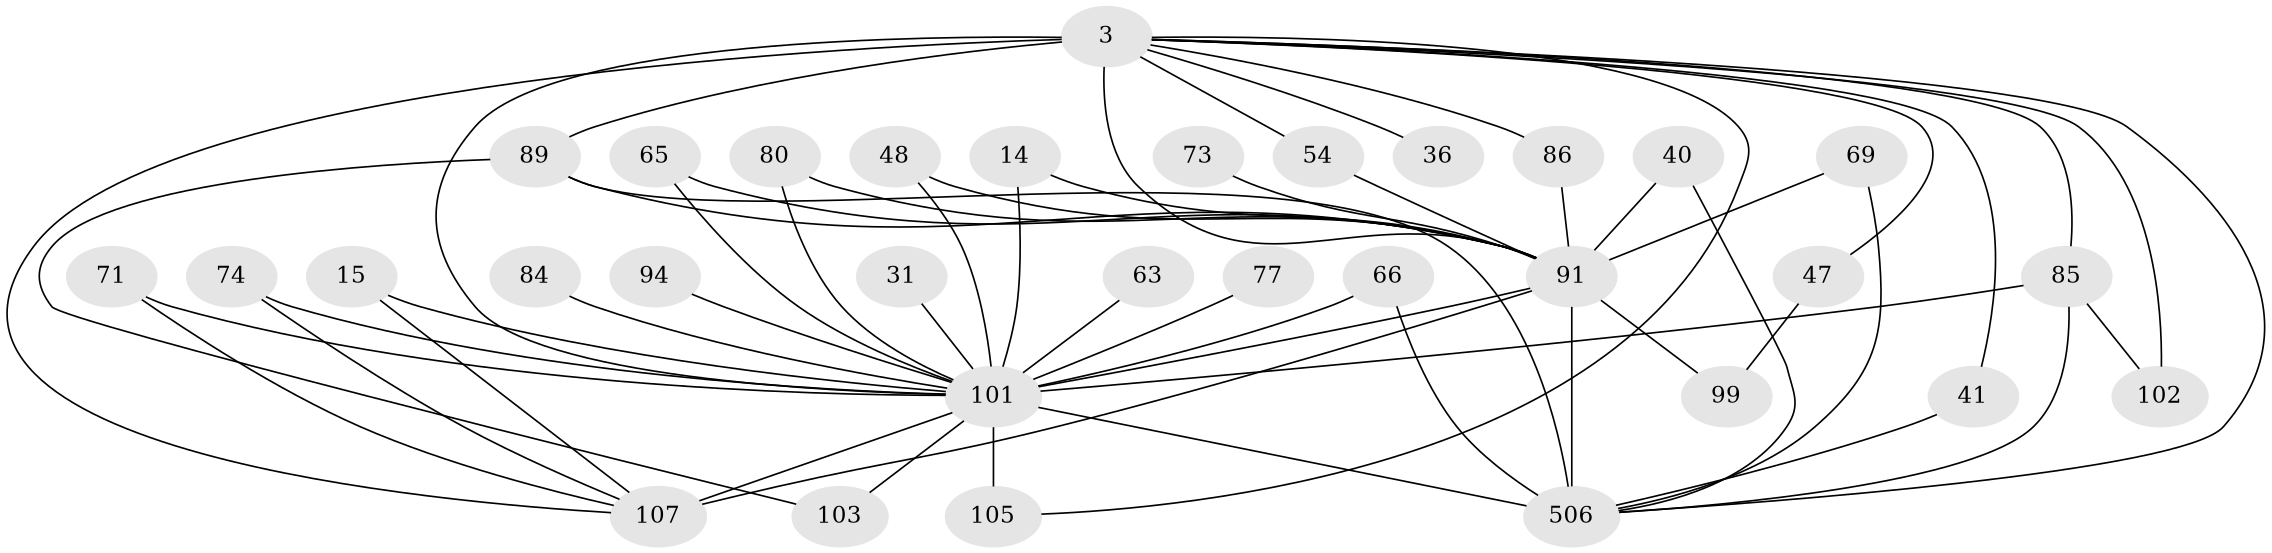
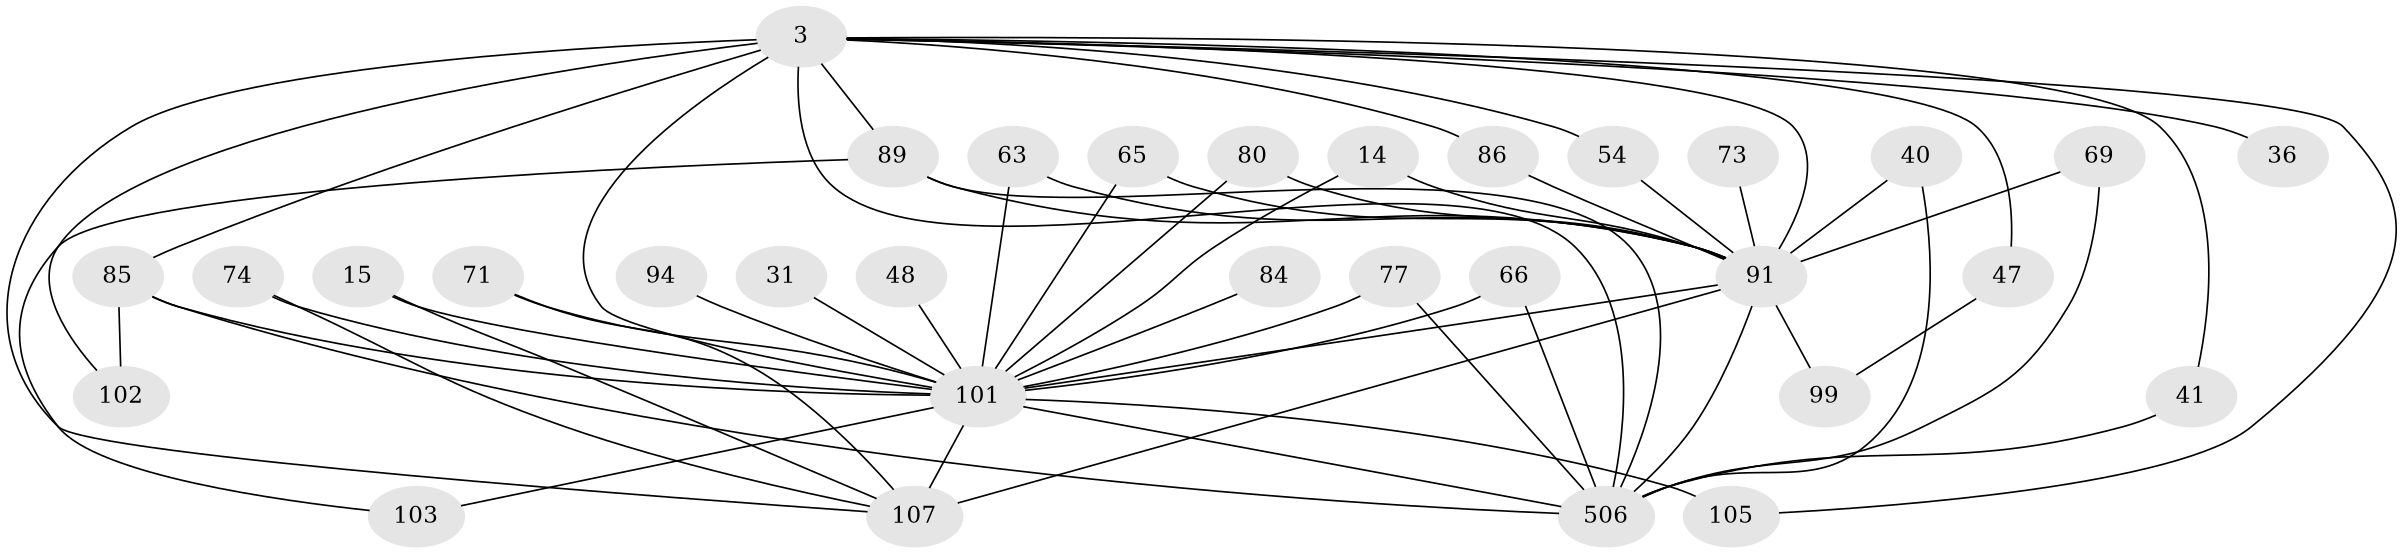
edge "48" -- "91": now "63" -- "91"
edge "77" -- "506": added
